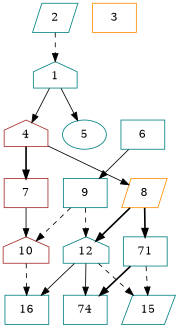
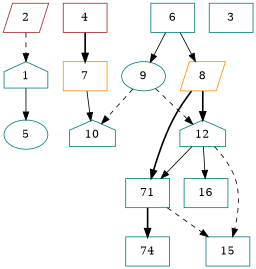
node "2": color teal -> brown
node "3": color darkorange -> teal
edge "1" -> "4": removed
node "4": shape house -> box
edge "4" -> "8": now "6" -> "8"
node "7": color brown -> darkorange
node "9": shape box -> ellipse
node "10": color brown -> teal
edge "10" -> "16": removed
edge "12" -> "74": now "12" -> "71"
node "15": shape parallelogram -> box
